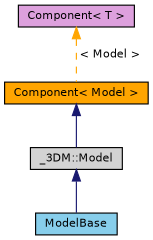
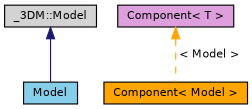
edge "_3DM::Model" -> "Component< Model >": removed
node "ModelBase": label "ModelBase" -> "Model"
